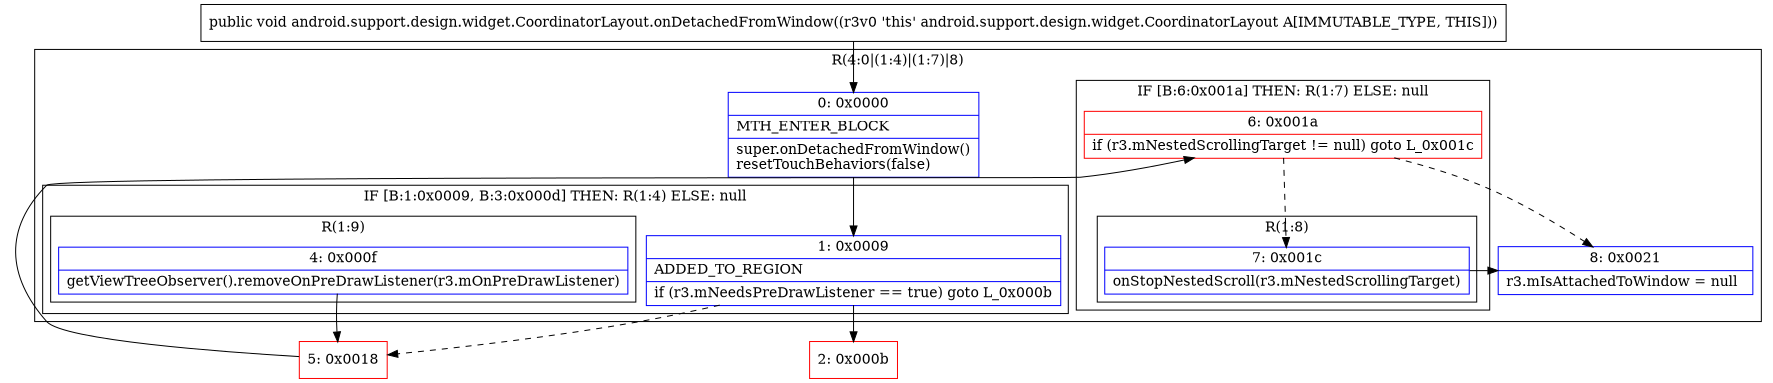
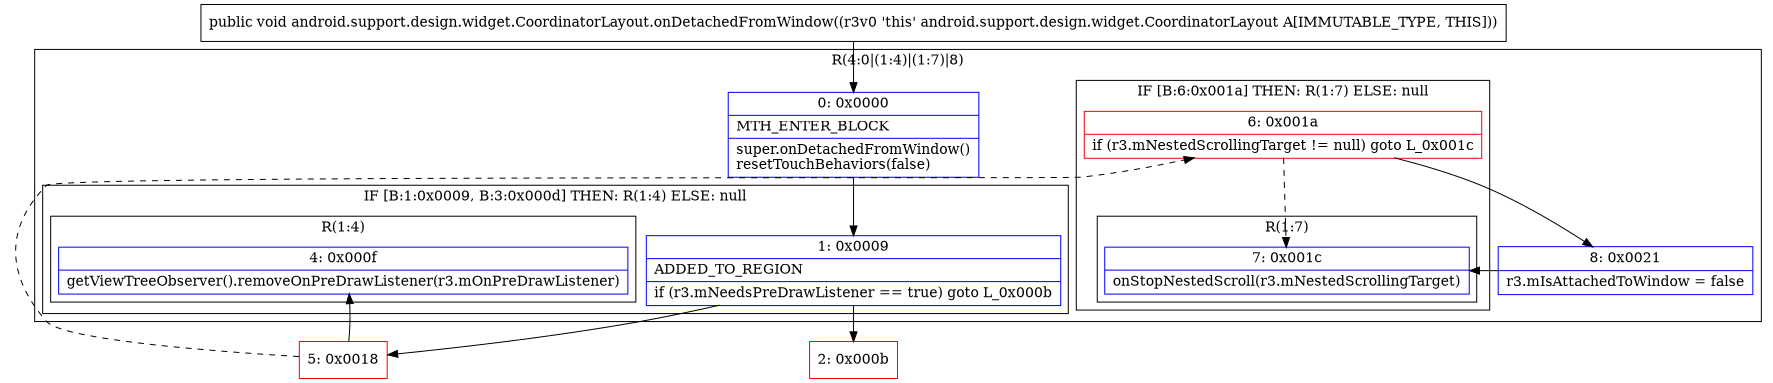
edge "5: 0x0018" -> "6: 0x001a": style solid -> dashed
edge "6: 0x001a" -> "8: 0x0021": style dashed -> solid
cluster "R(1:9)": label "R(1:9)" -> "R(1:4)"
cluster "R(1:8)": label "R(1:8)" -> "R(1:7)"
edge "7: 0x001c" -> "8: 0x0021": reversed
node "8: 0x0021": text "r3.mIsAttachedToWindow = null" -> "r3.mIsAttachedToWindow = false"
edge "4: 0x000f" -> "5: 0x0018": reversed
edge "1: 0x0009" -> "5: 0x0018": style dashed -> solid
